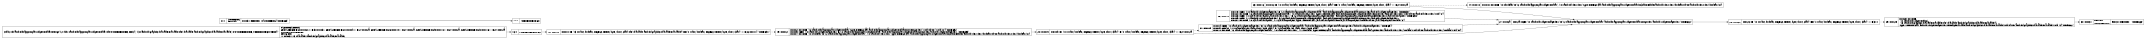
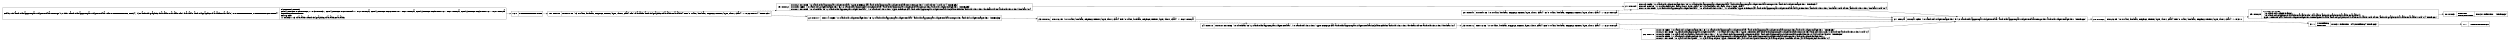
node "22: 0x0014": added
edge "28: 0x002c" -> "31: ?": added
node "25: 0x001c": added
node "16: ?": text "MTH_ENTER_BLOCK" -> "MTH_ENTER_INVOKE"
edge "19: 0x0002" -> "20: 0x000b": now "19: 0x0002" -> "21: 0x000d"
